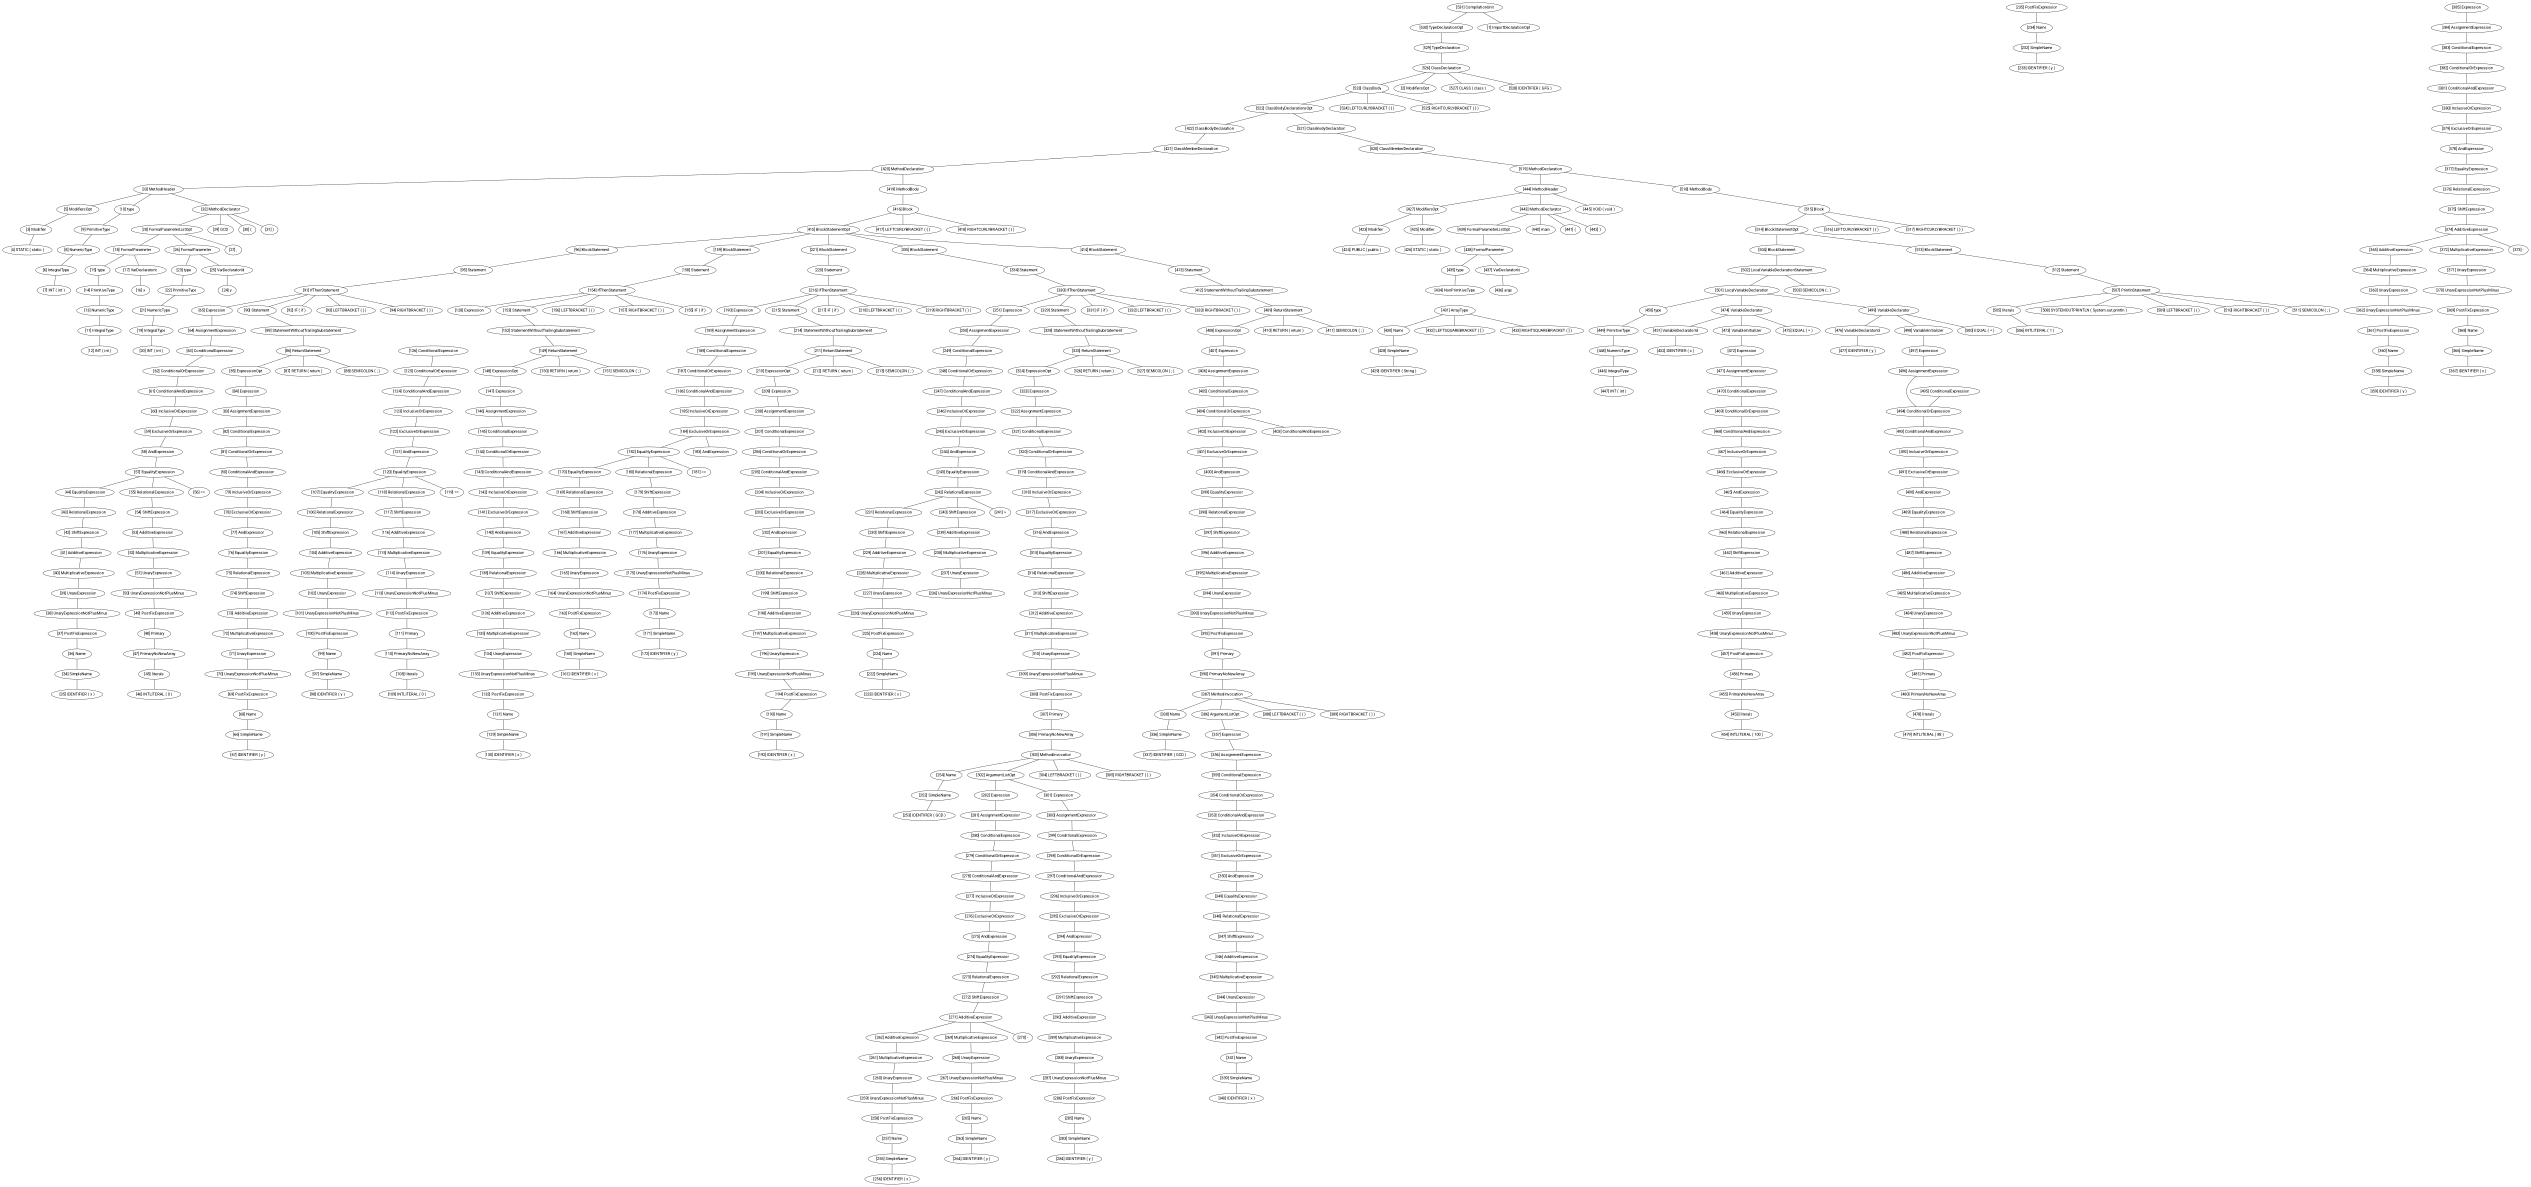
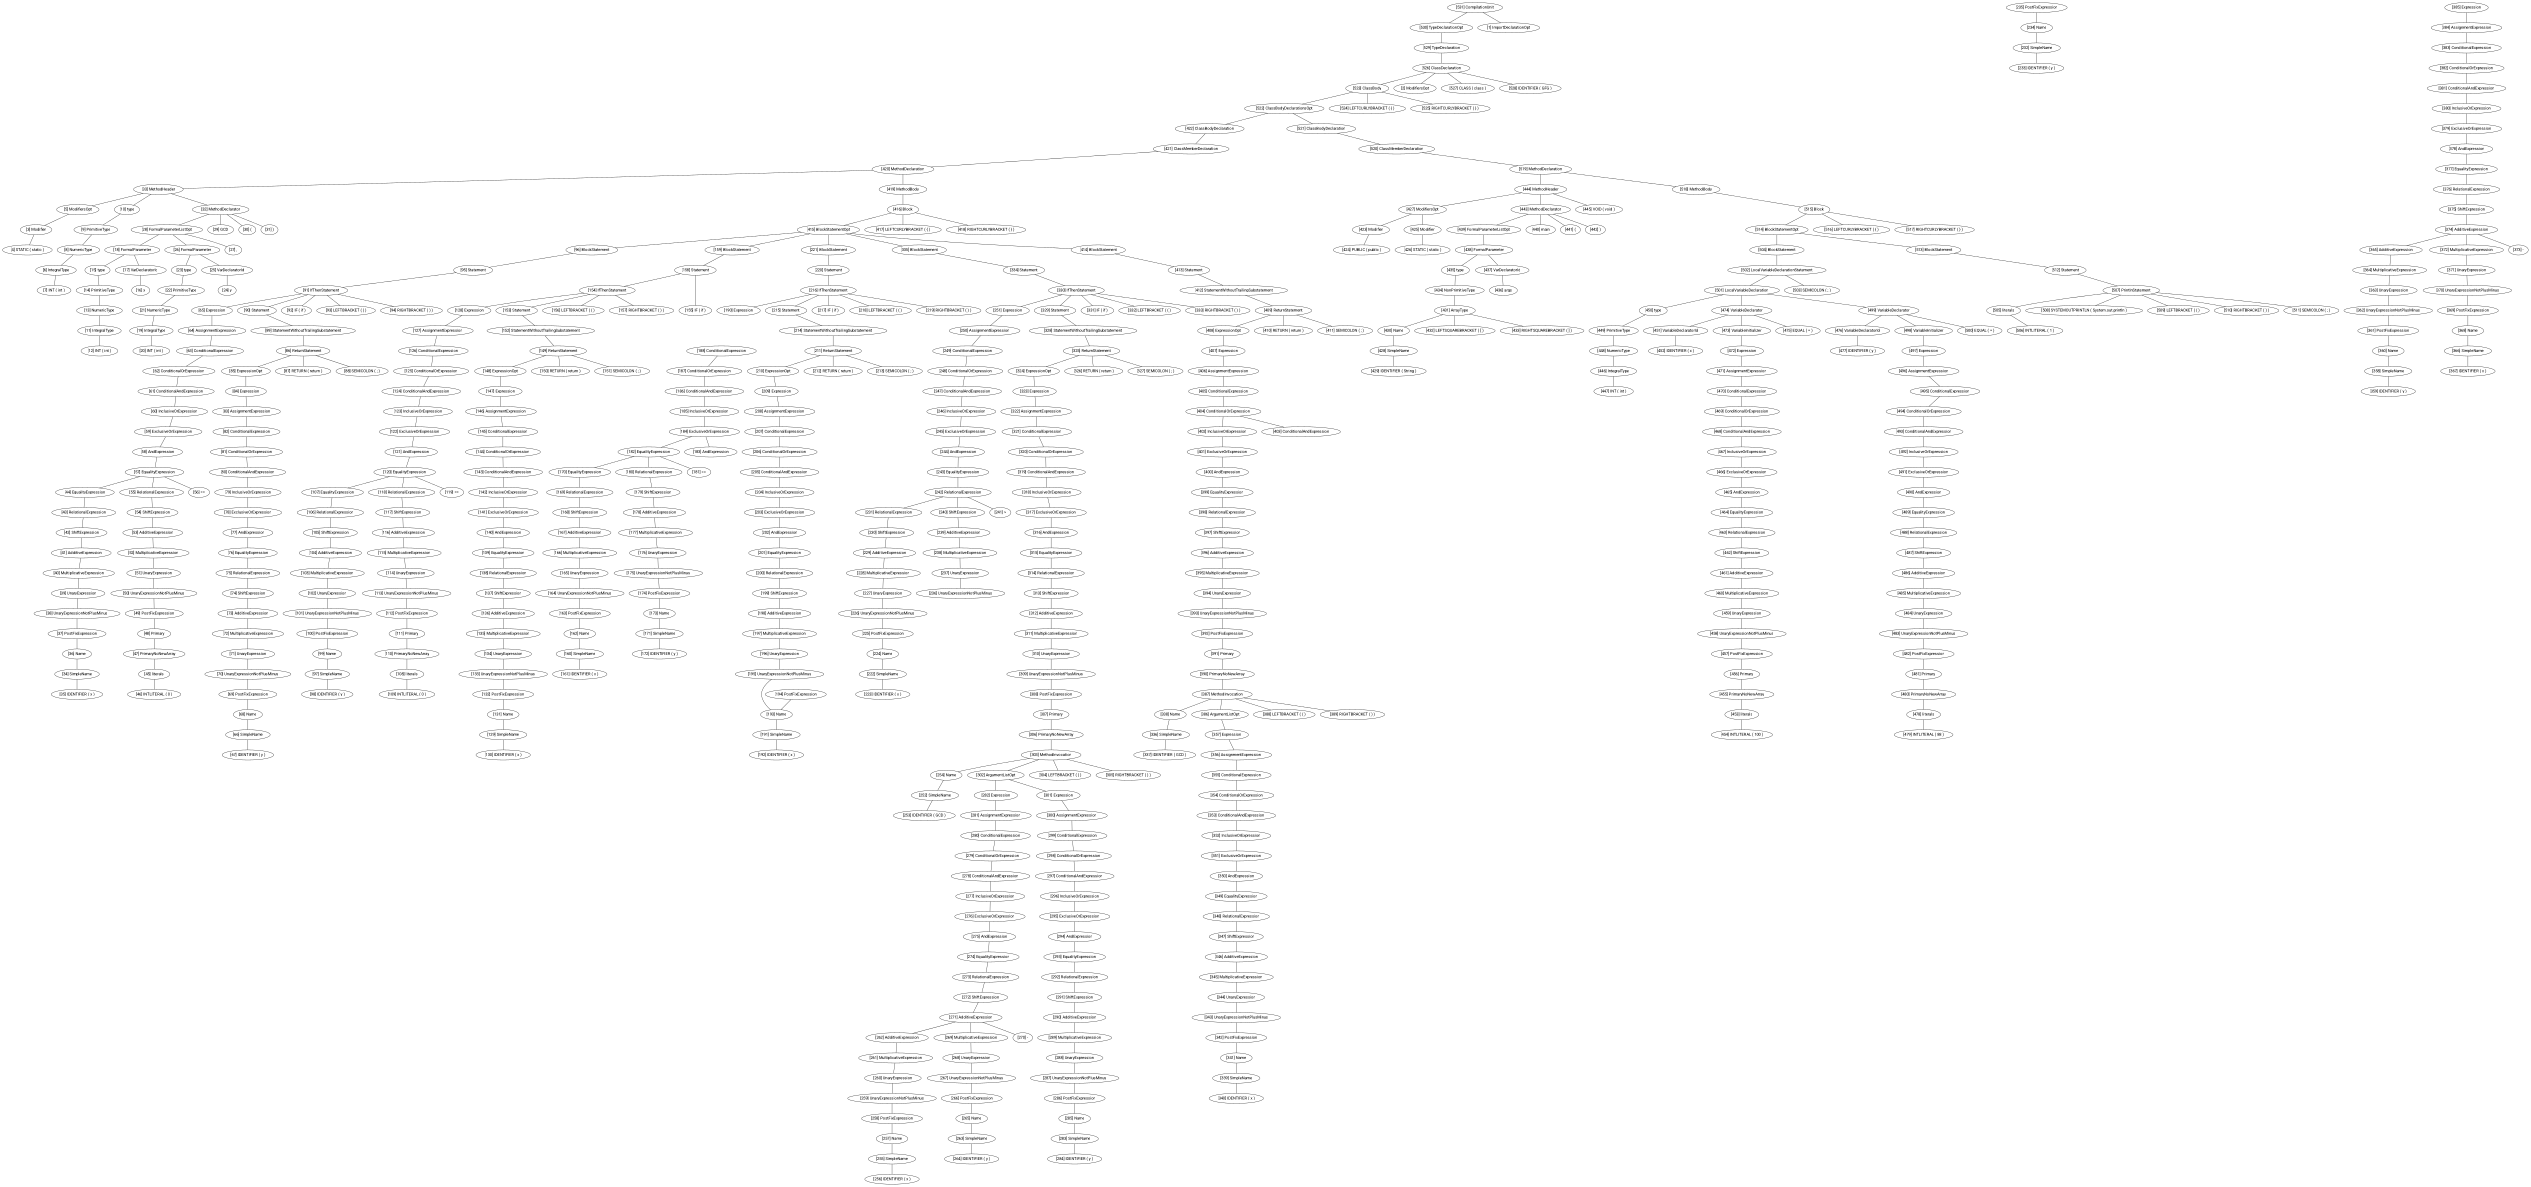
edge "[154] IfThenStatement" -- "[155] IF ( if )": now "[158] Statement" -- "[155] IF ( if )"
edge "[434] NonPrimitiveType" -- "[431] ArrayType": added
node "[127] AssignmentExpression": added
node "[189] AssignmentExpression": removed
edge "[496] AssignmentExpression" -- "[494] ConditionalOrExpression": now "[496] AssignmentExpression" -- "[495] ConditionalExpression"
edge "[195] UnaryExpressionNotPlusMinus" -- "[194] PostFixExpression": now "[195] UnaryExpressionNotPlusMinus" -- "[193] Name"
edge "[290] AdditiveExpression" -- "[289] MultiplicativeExpression": added
